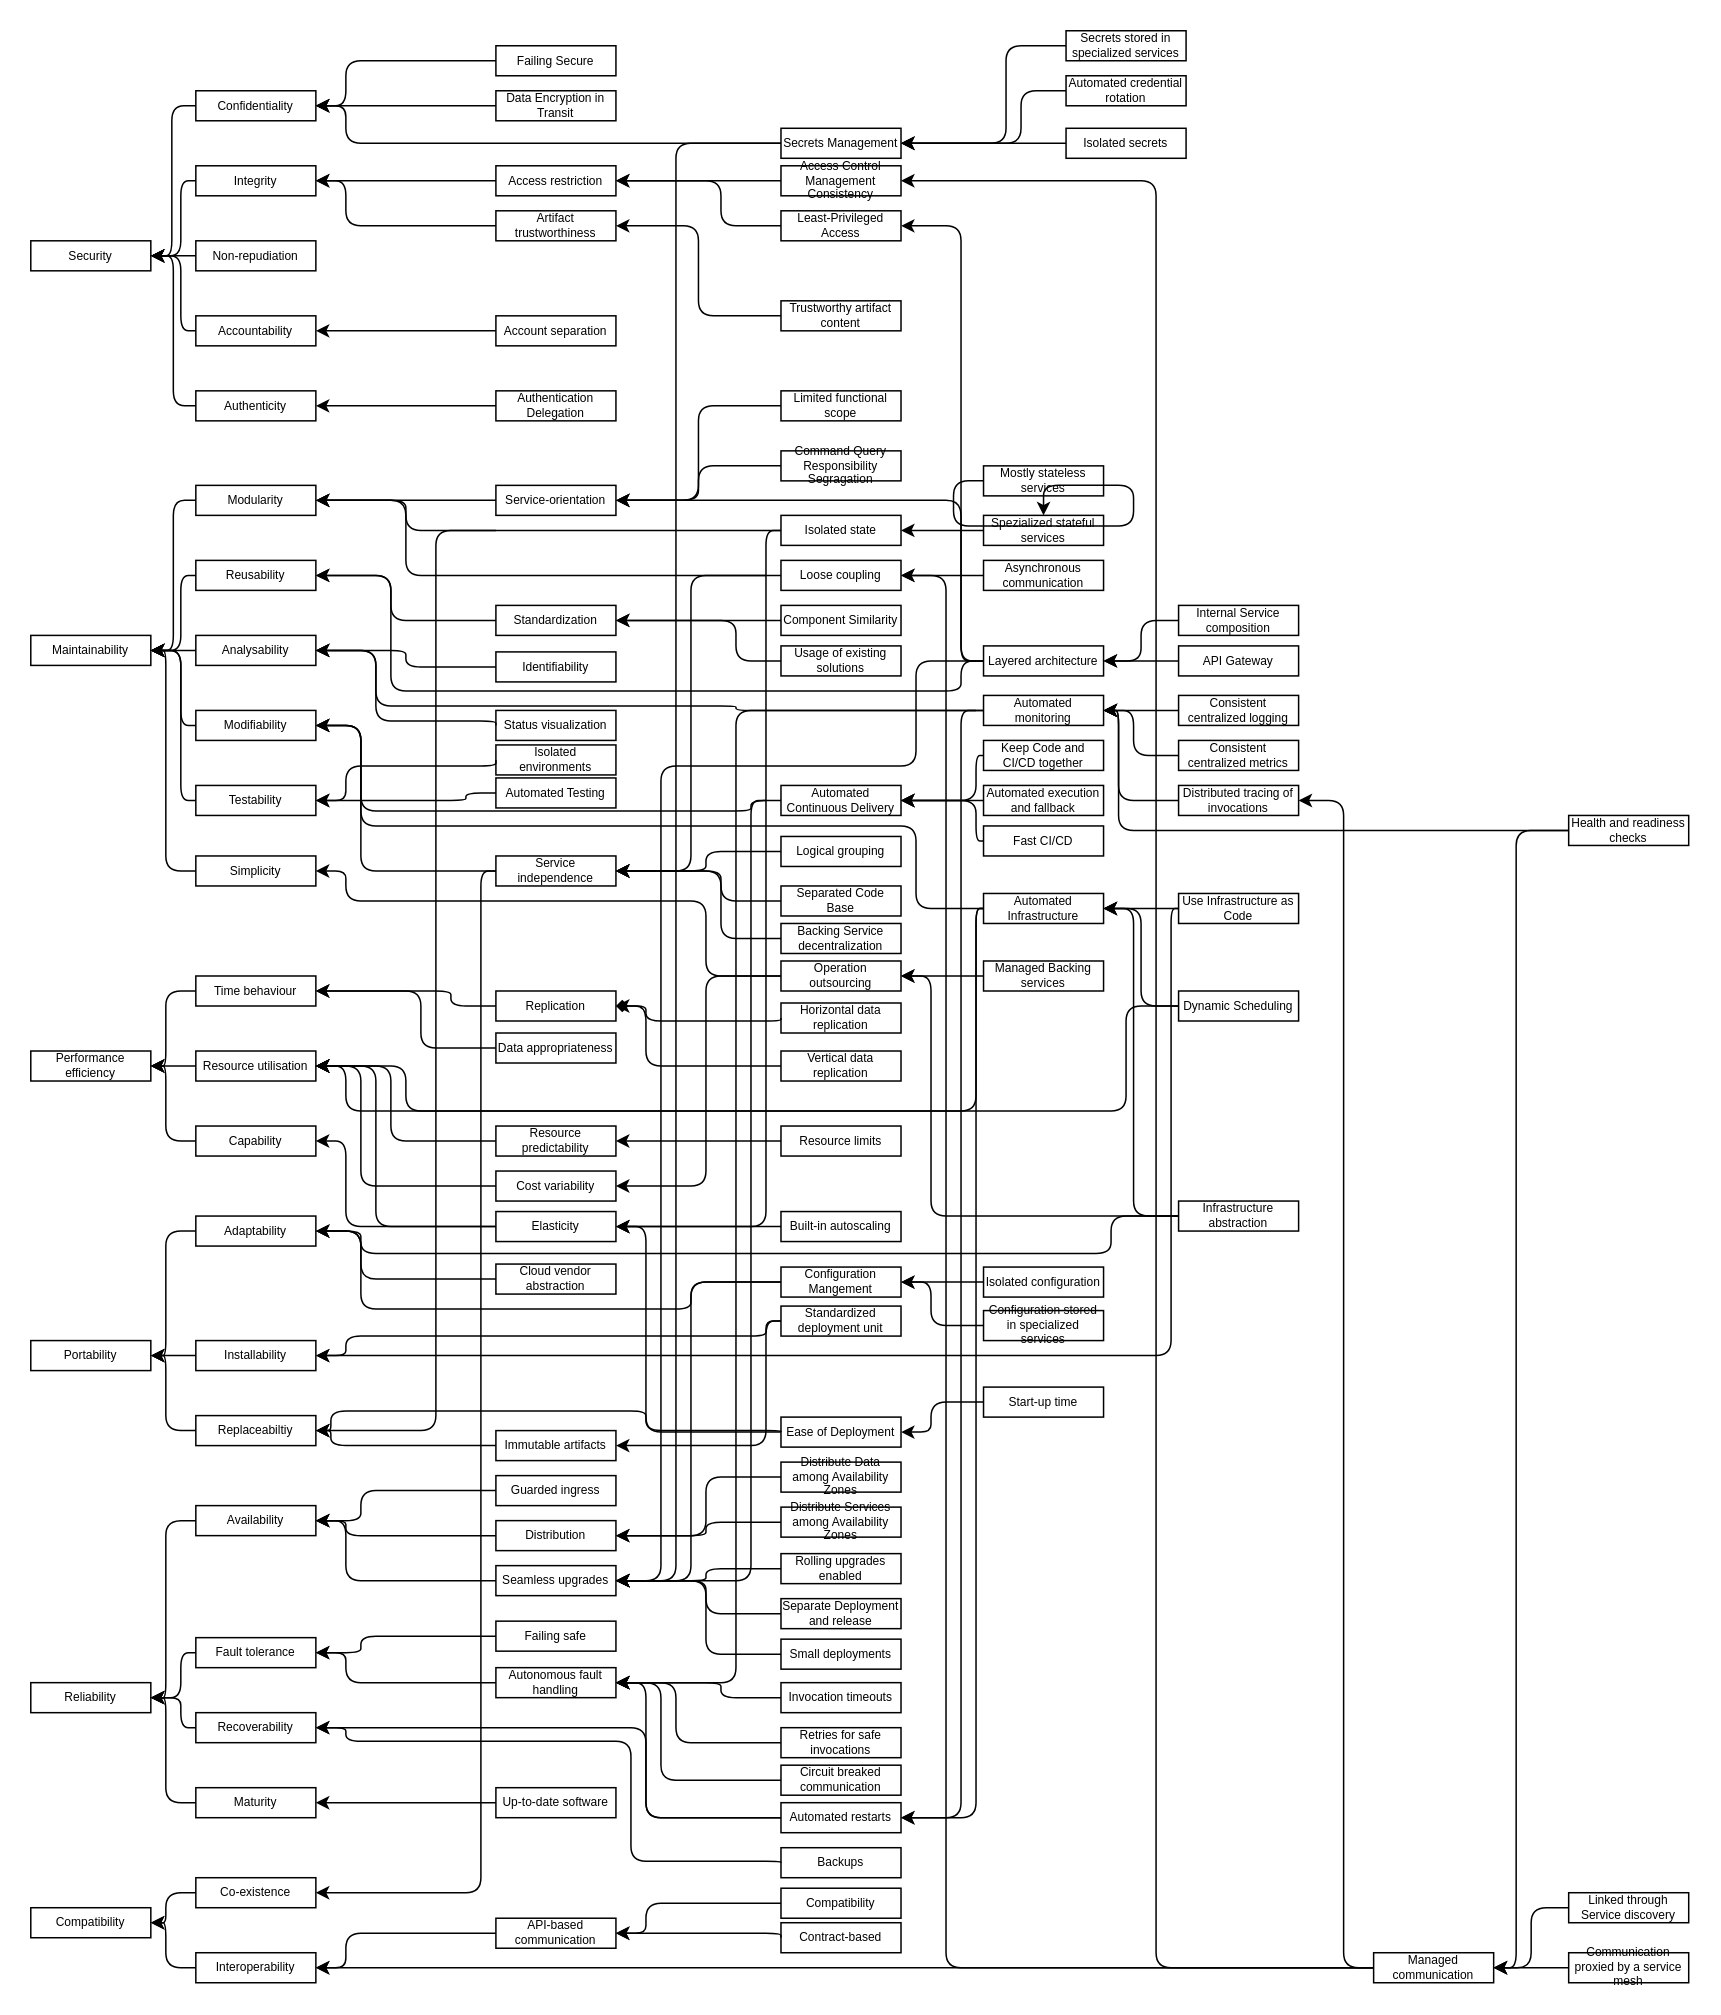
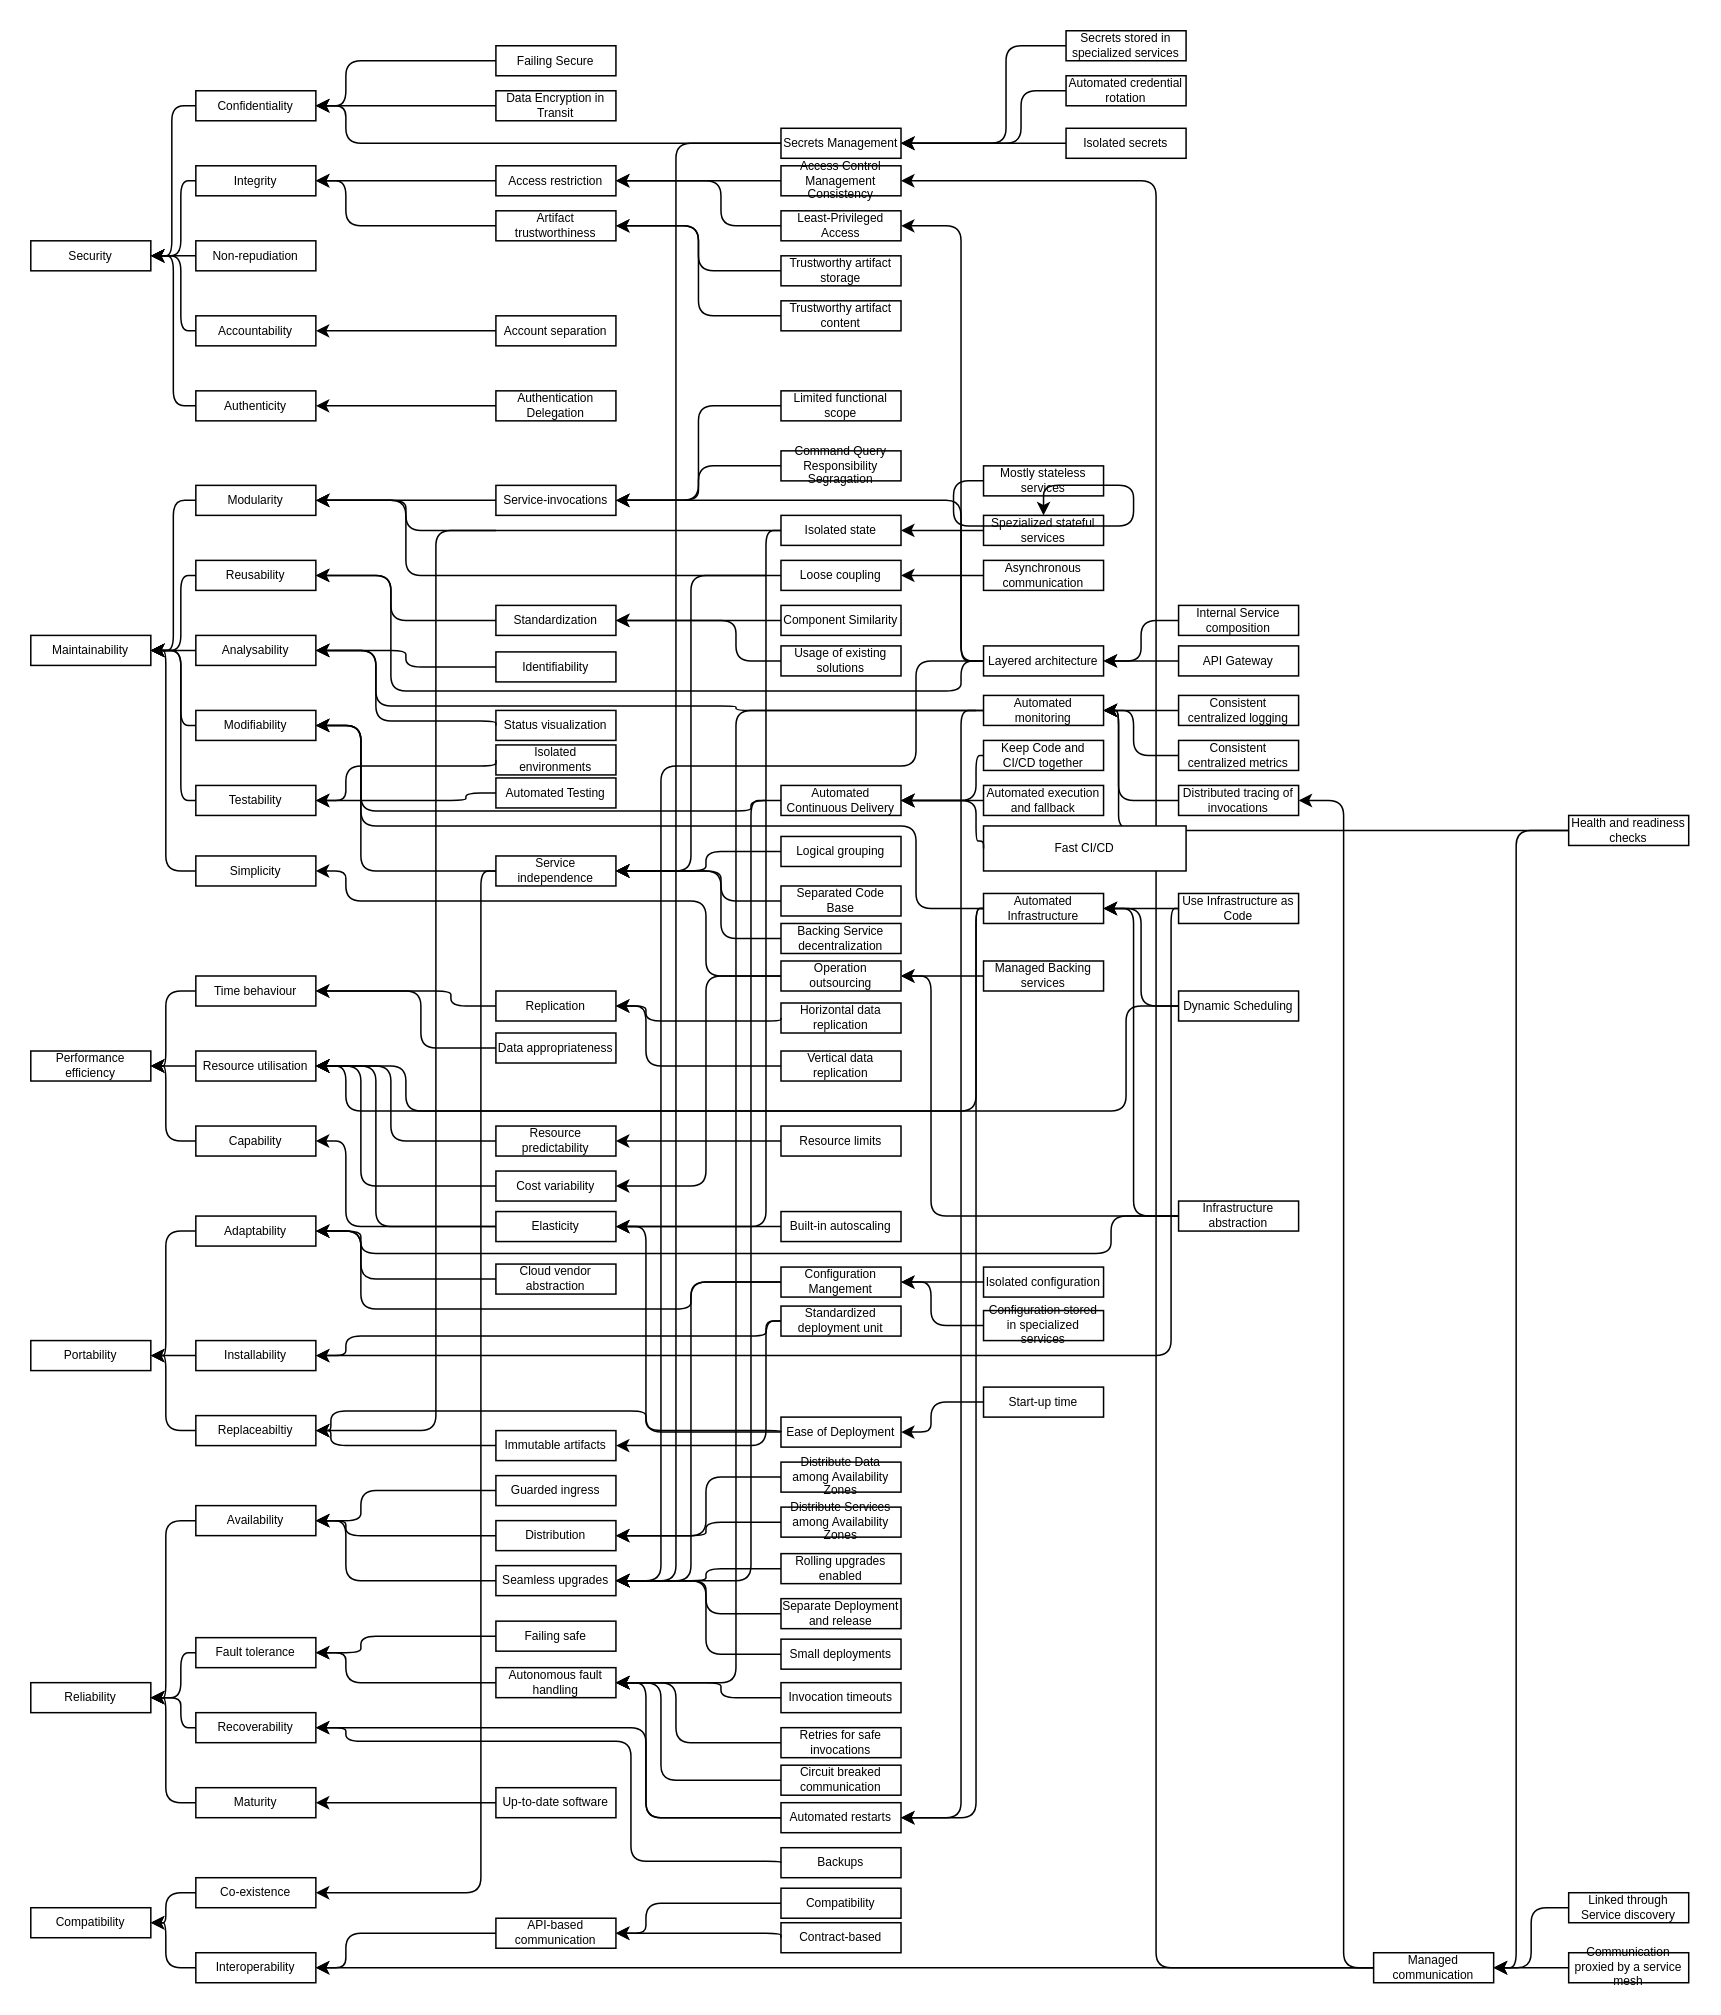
edge "Trustworthy artifact storage" -> "Artifact trustworthiness": added
node "Trustworthy artifact storage": added
node "Service-orientation": label "Service-orientation" -> "Service-invocations"
node "Fast CI/CD": size 120x30 -> 203x45
edge "Horizontal data replication" -> "Replication": arrowhead diamond -> classic
edge "Managed communication" -> "Loose coupling": removed
